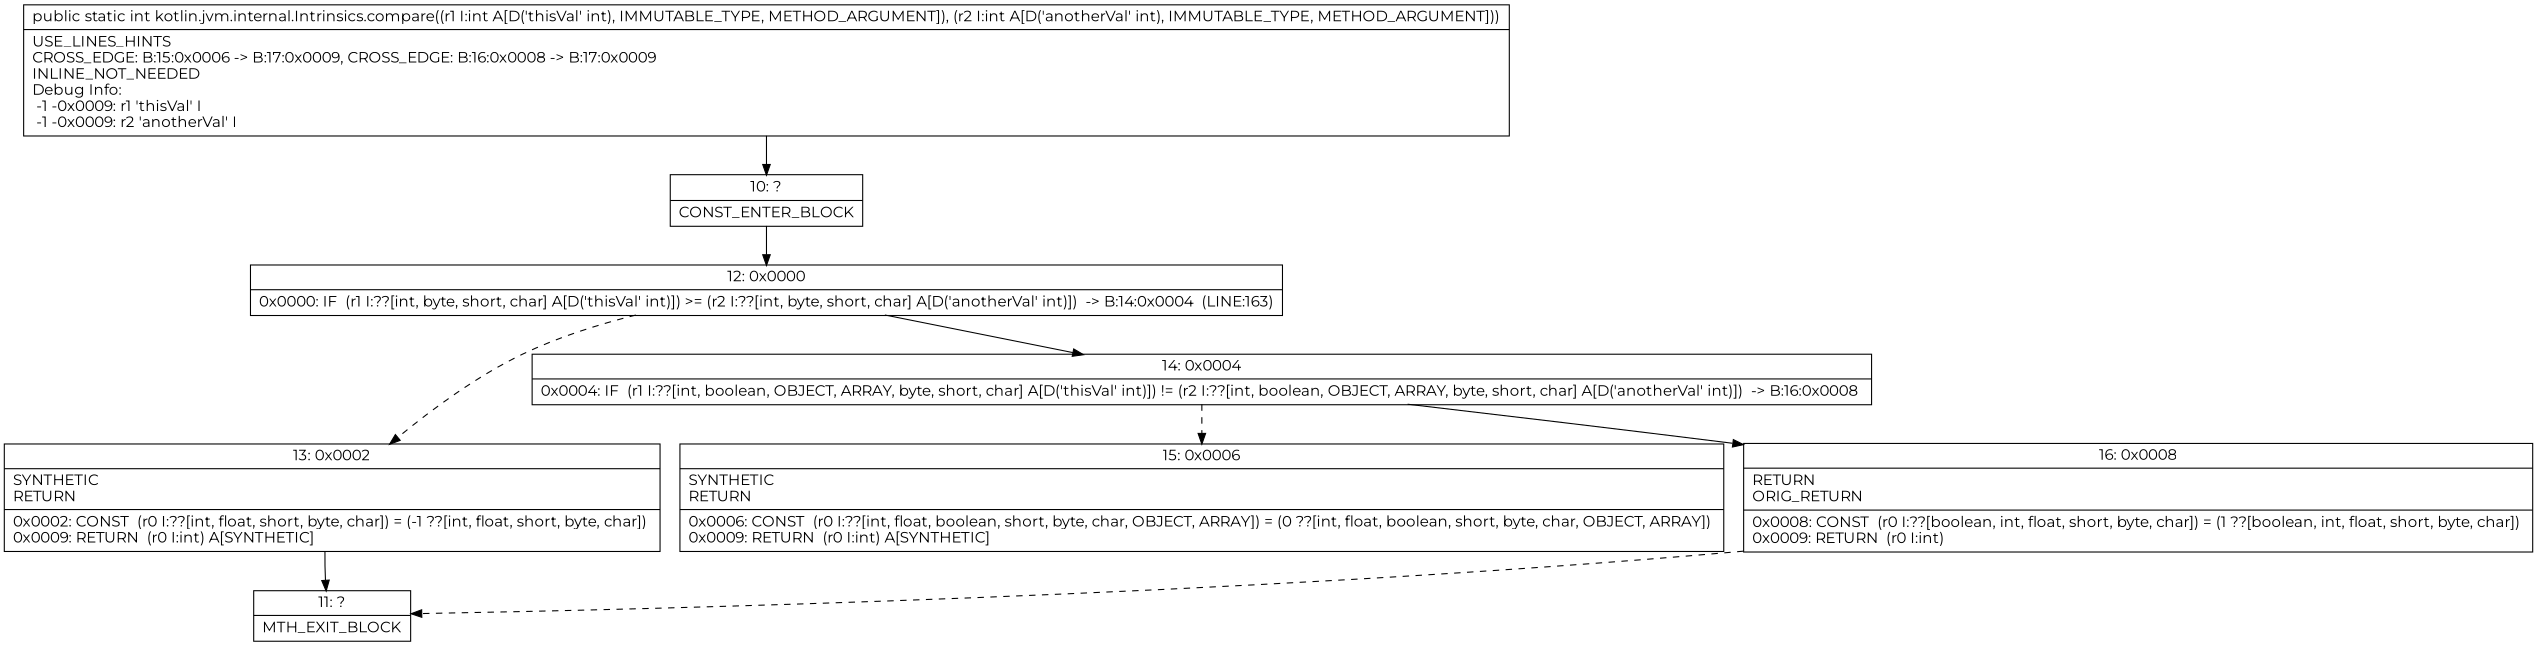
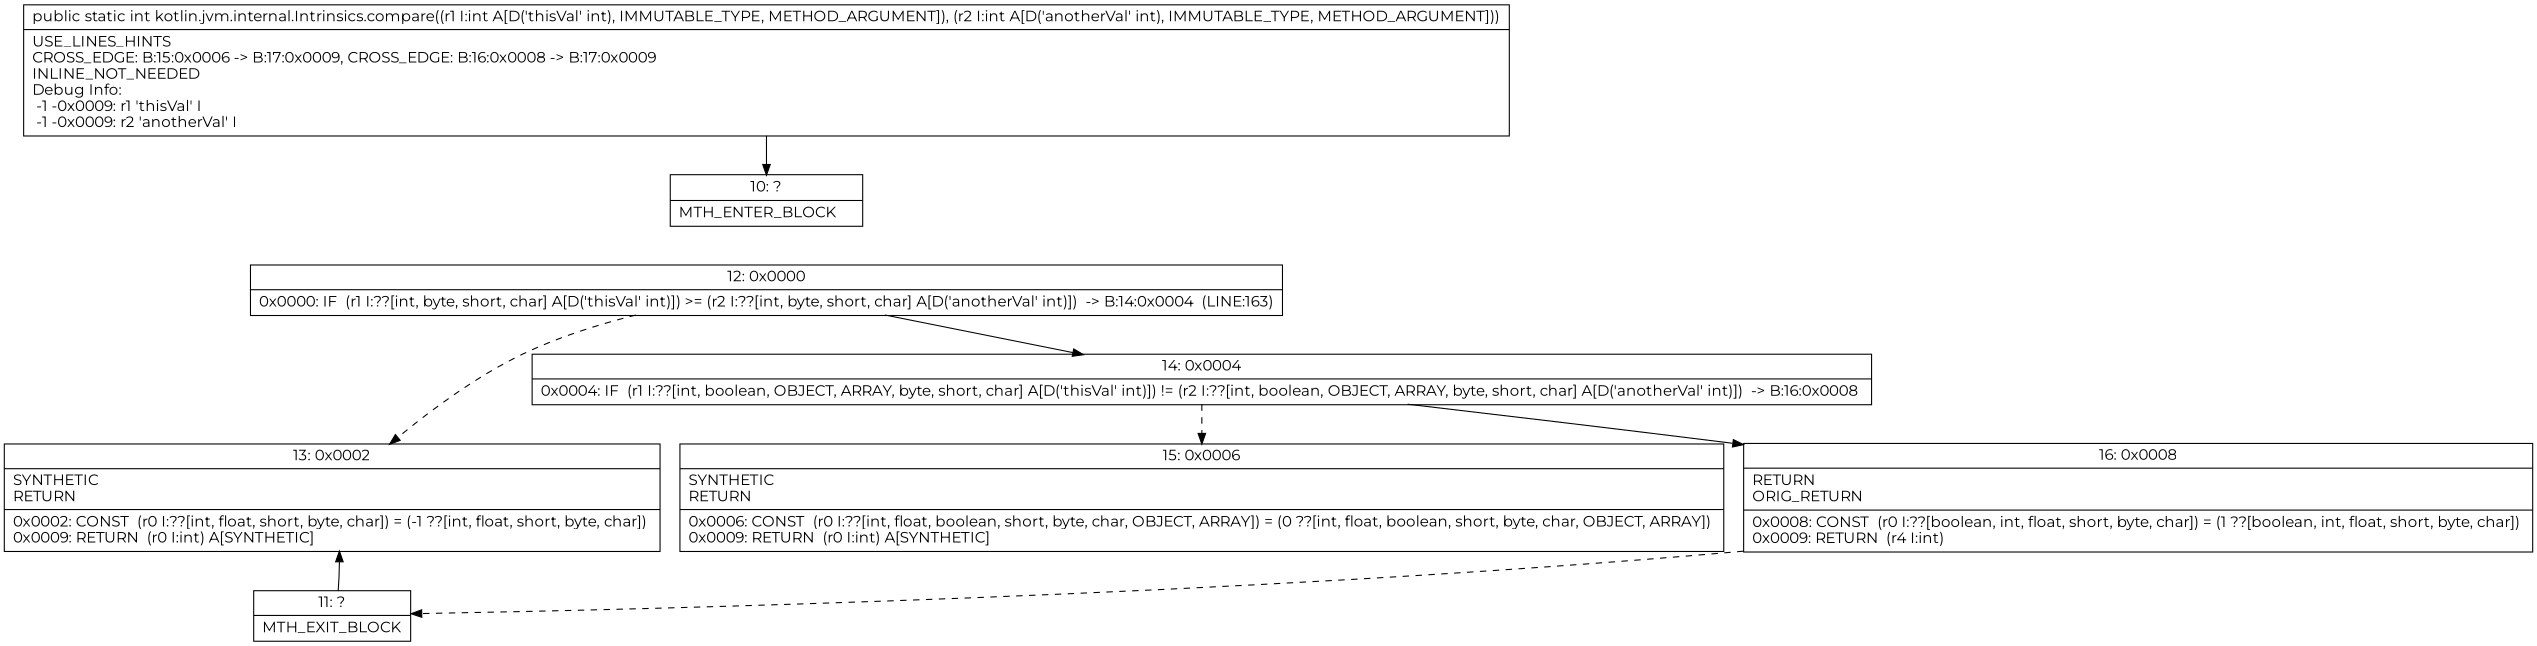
node "10: ?": text "CONST_ENTER_BLOCK" -> "MTH_ENTER_BLOCK"
edge "10: ?" -> "12: 0x0000": removed
node "16: 0x0008": text "0x0009: RETURN  (r0 I:int)" -> "0x0009: RETURN  (r4 I:int)"
edge "13: 0x0002" -> "11: ?": reversed
